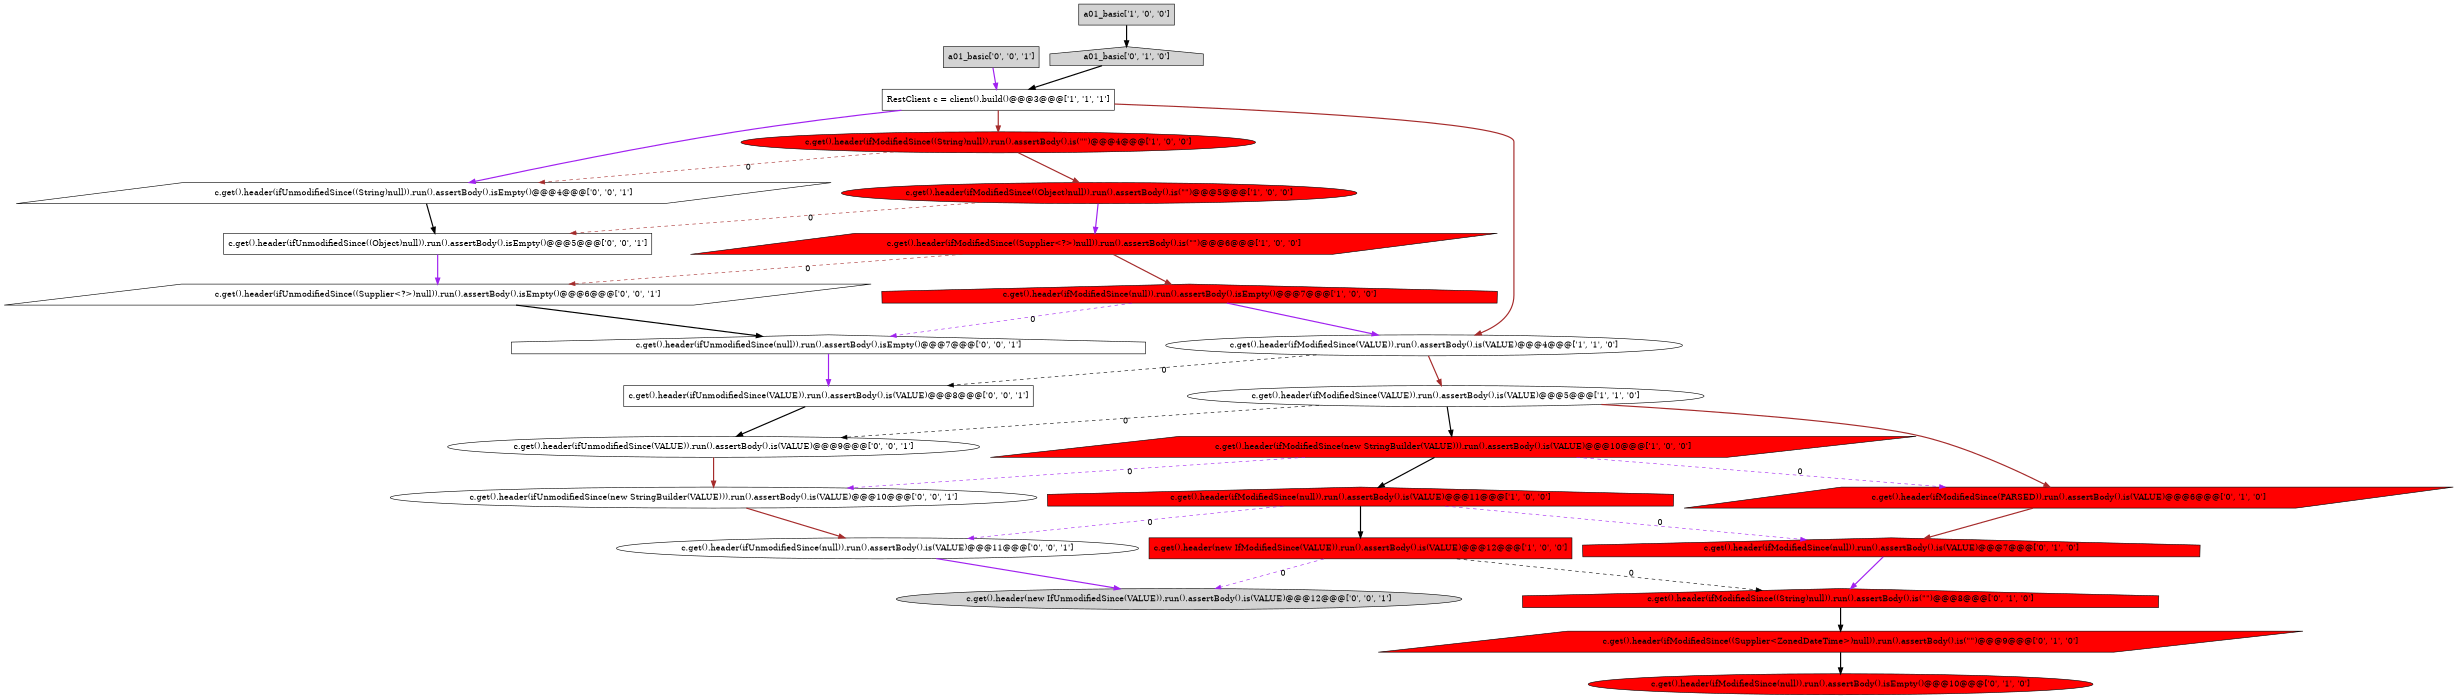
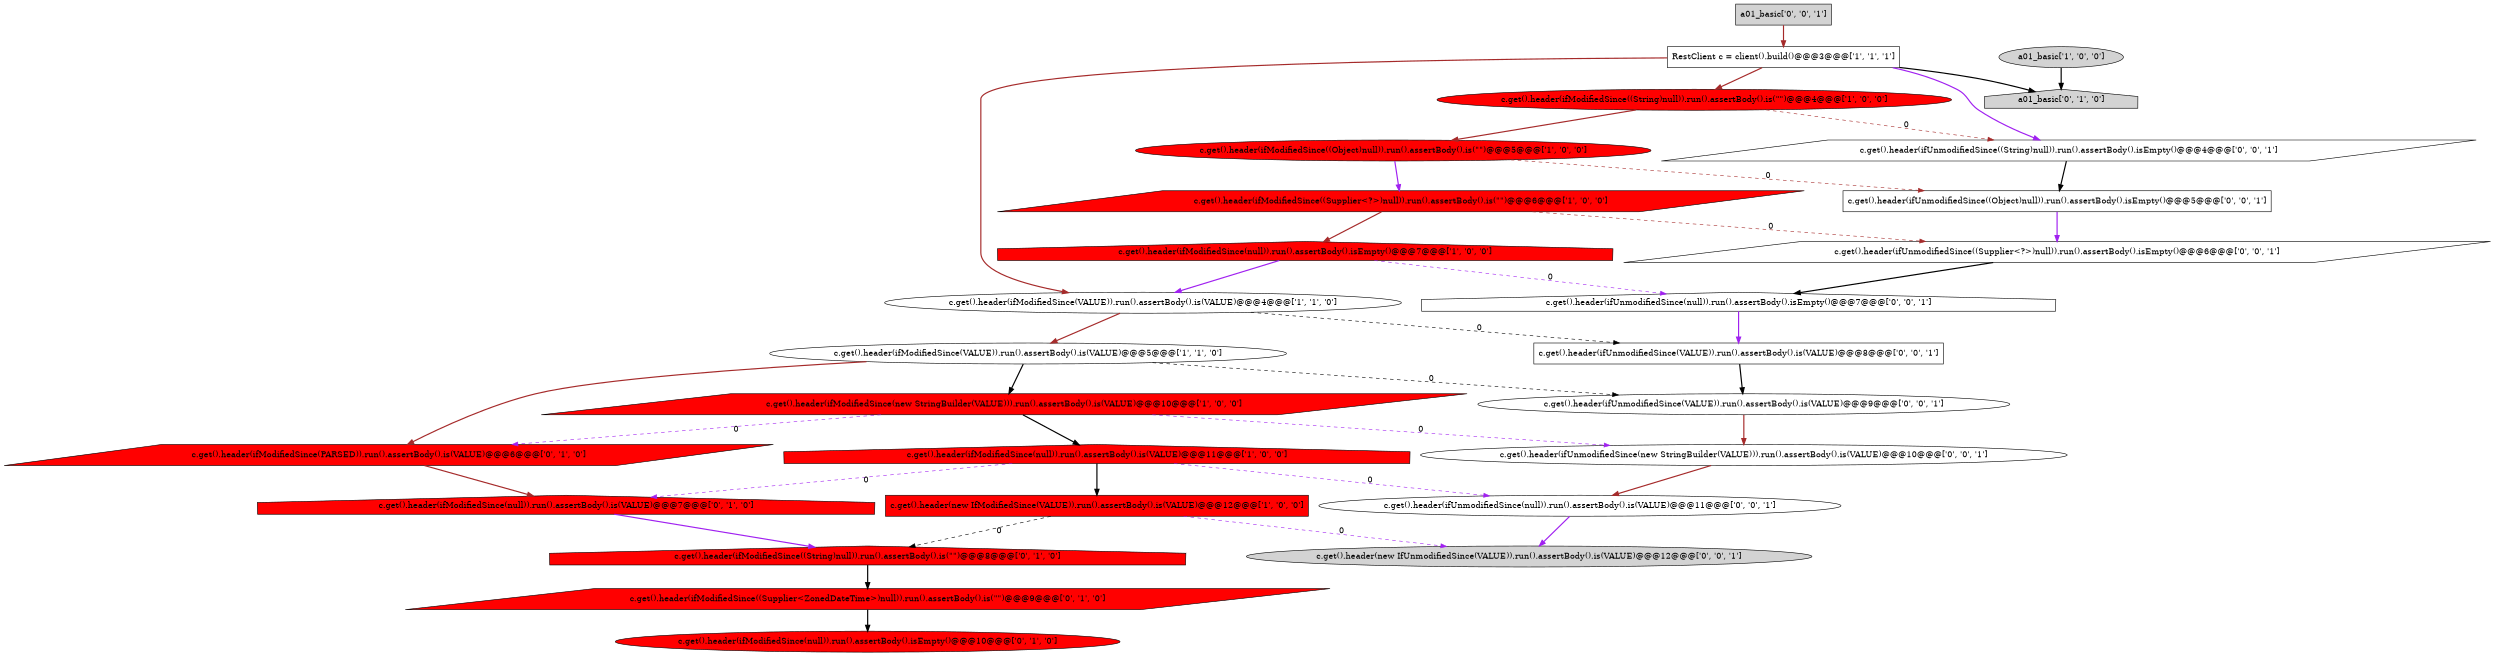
node "a01_basic['1', '0', '0']": shape box -> ellipse
edge "a01_basic['0', '0', '1']" -> "RestClient c = client().build()@@@3@@@['1', '1', '1']": color purple -> brown
edge "a01_basic['0', '1', '0']" -> "RestClient c = client().build()@@@3@@@['1', '1', '1']": reversed
